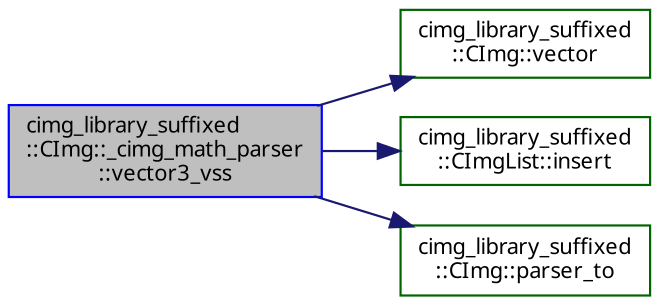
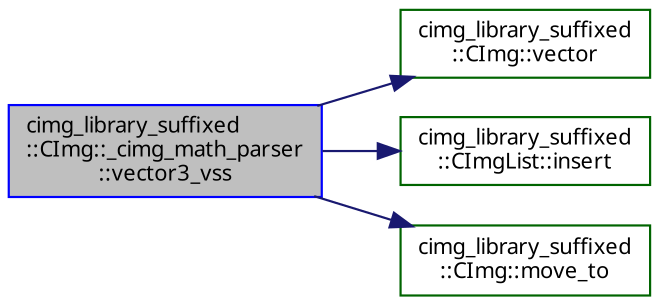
node "cimg_library_suffixed ::CImg::parser_to": label "cimg_library_suffixed ::CImg::parser_to" -> "cimg_library_suffixed ::CImg::move_to"
